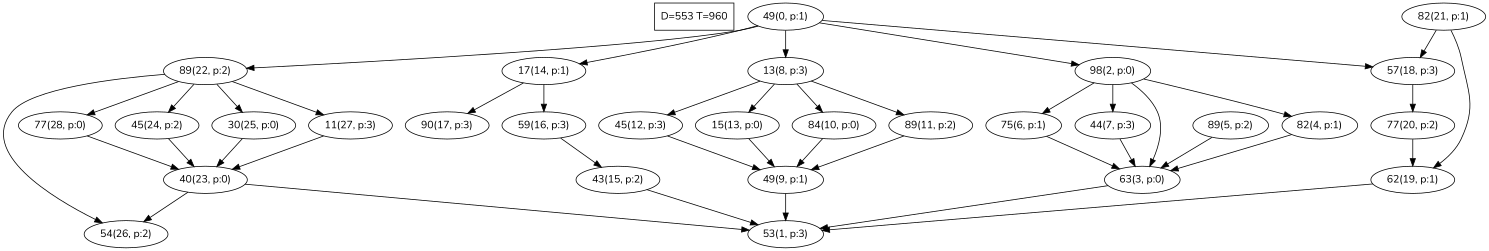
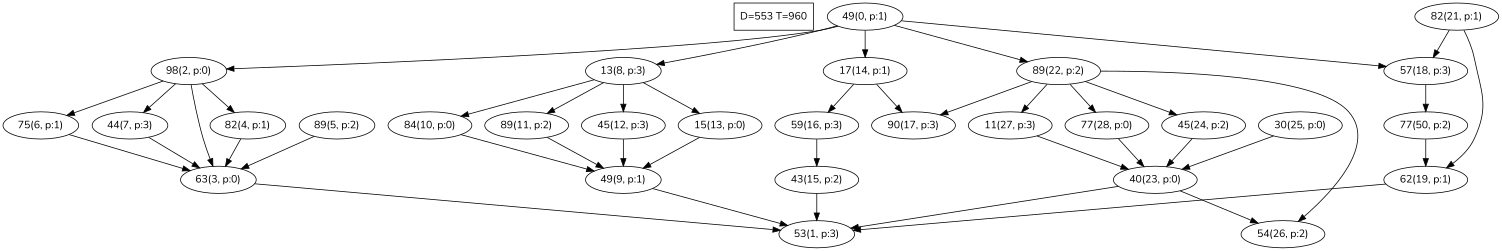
edge "89(22, p:2)" -> "30(25, p:0)": now "89(22, p:2)" -> "90(17, p:3)"
node "77(20, p:2)": label "77(20, p:2)" -> "77(50, p:2)"
